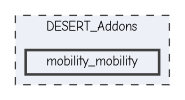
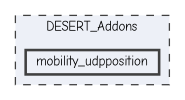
node "mobility_mobility": label "mobility_mobility" -> "mobility_udpposition"
